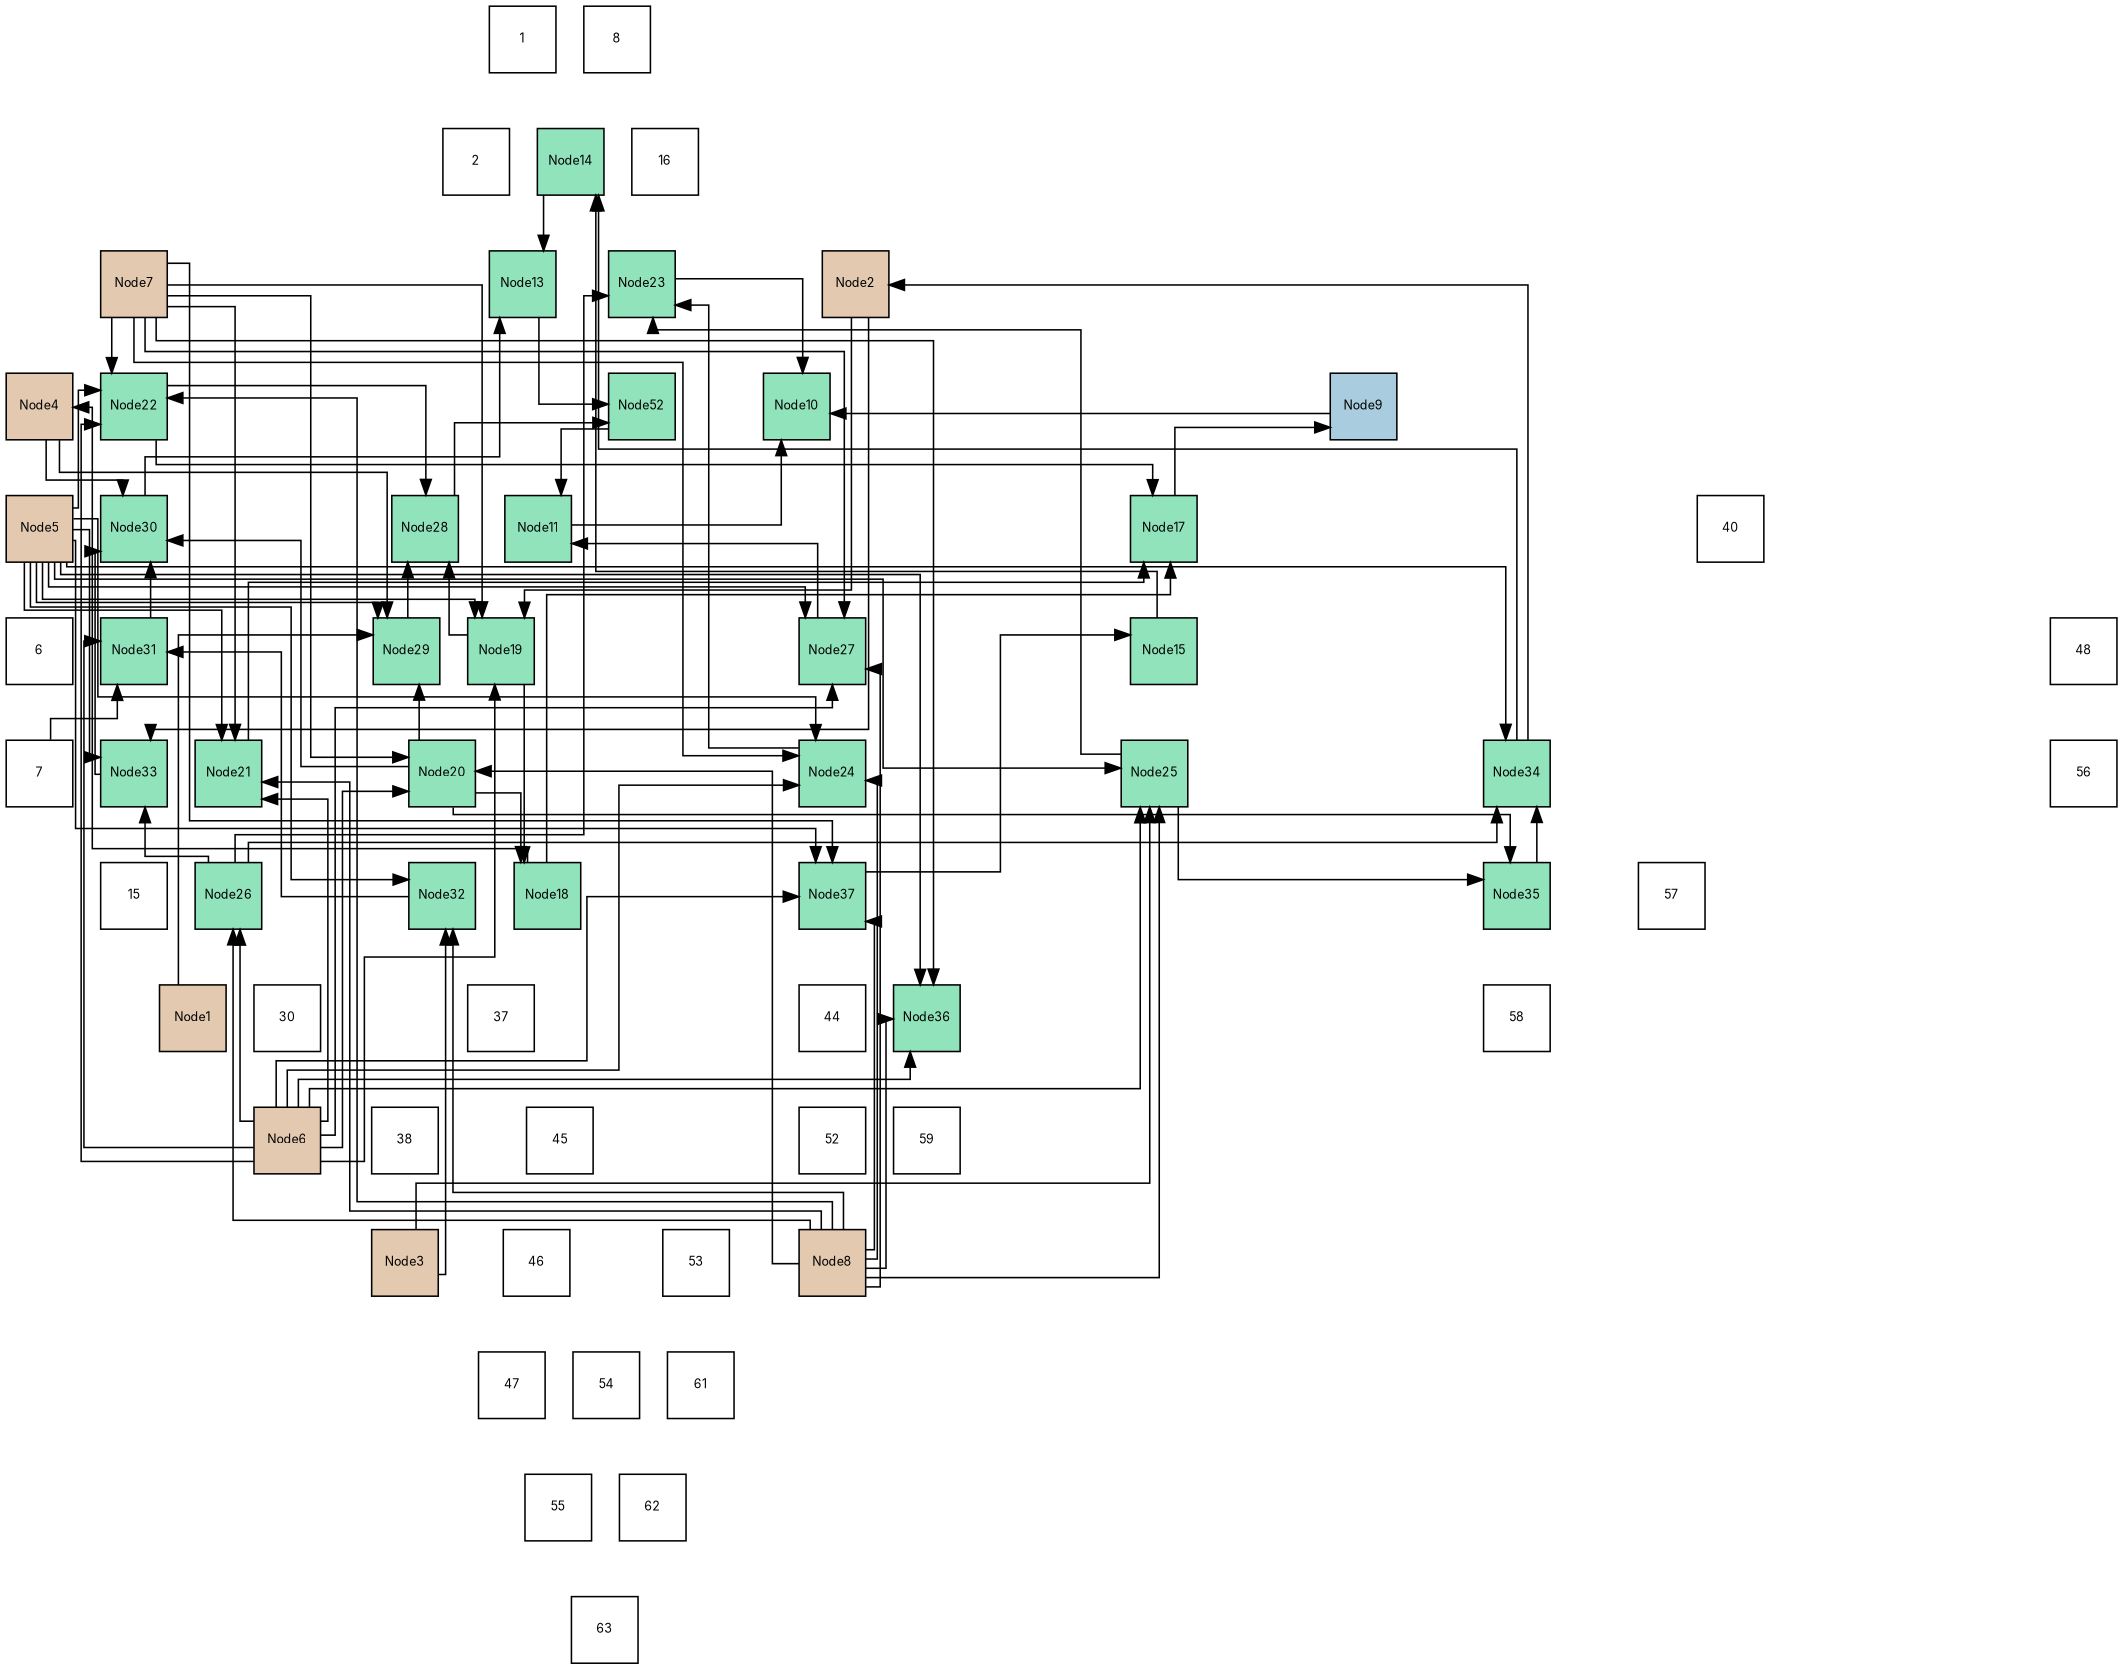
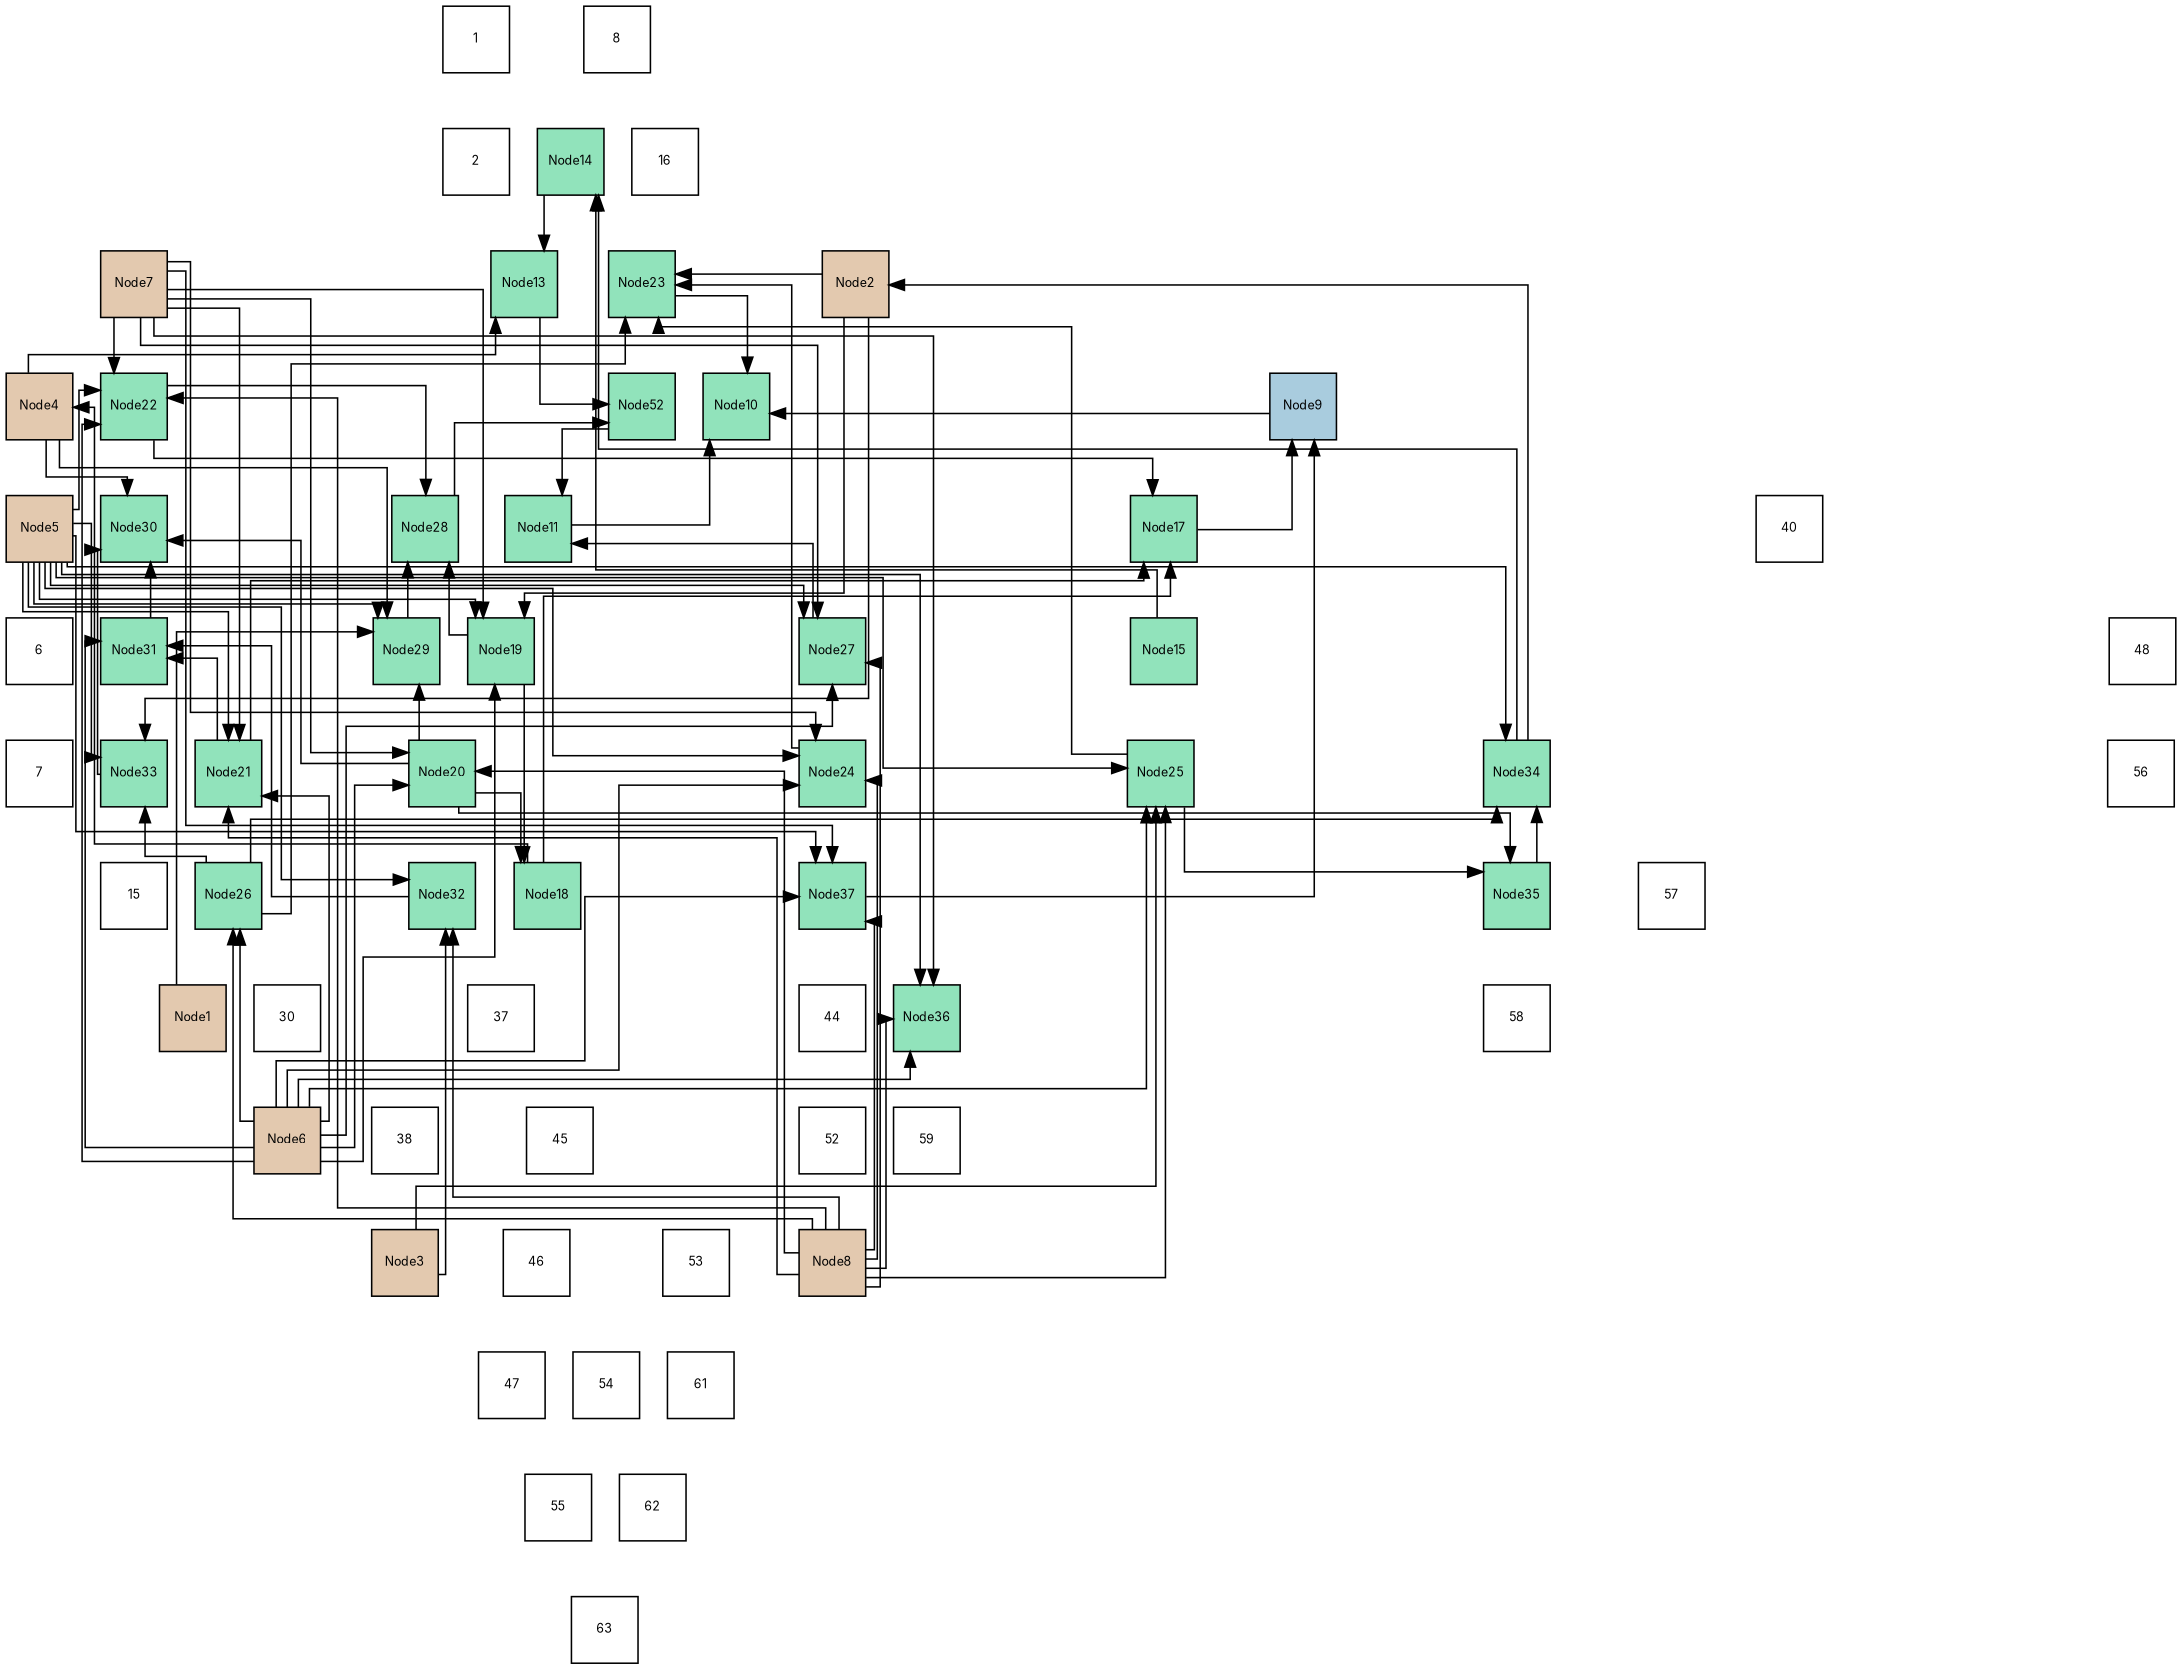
edge "Node2" -> "Node23": added
edge "Node30" -> "Node13": now "Node4" -> "Node13"
edge "7" -> "Node31": now "Node21" -> "Node31"
edge "Node37" -> "Node15": now "Node37" -> "Node9"
